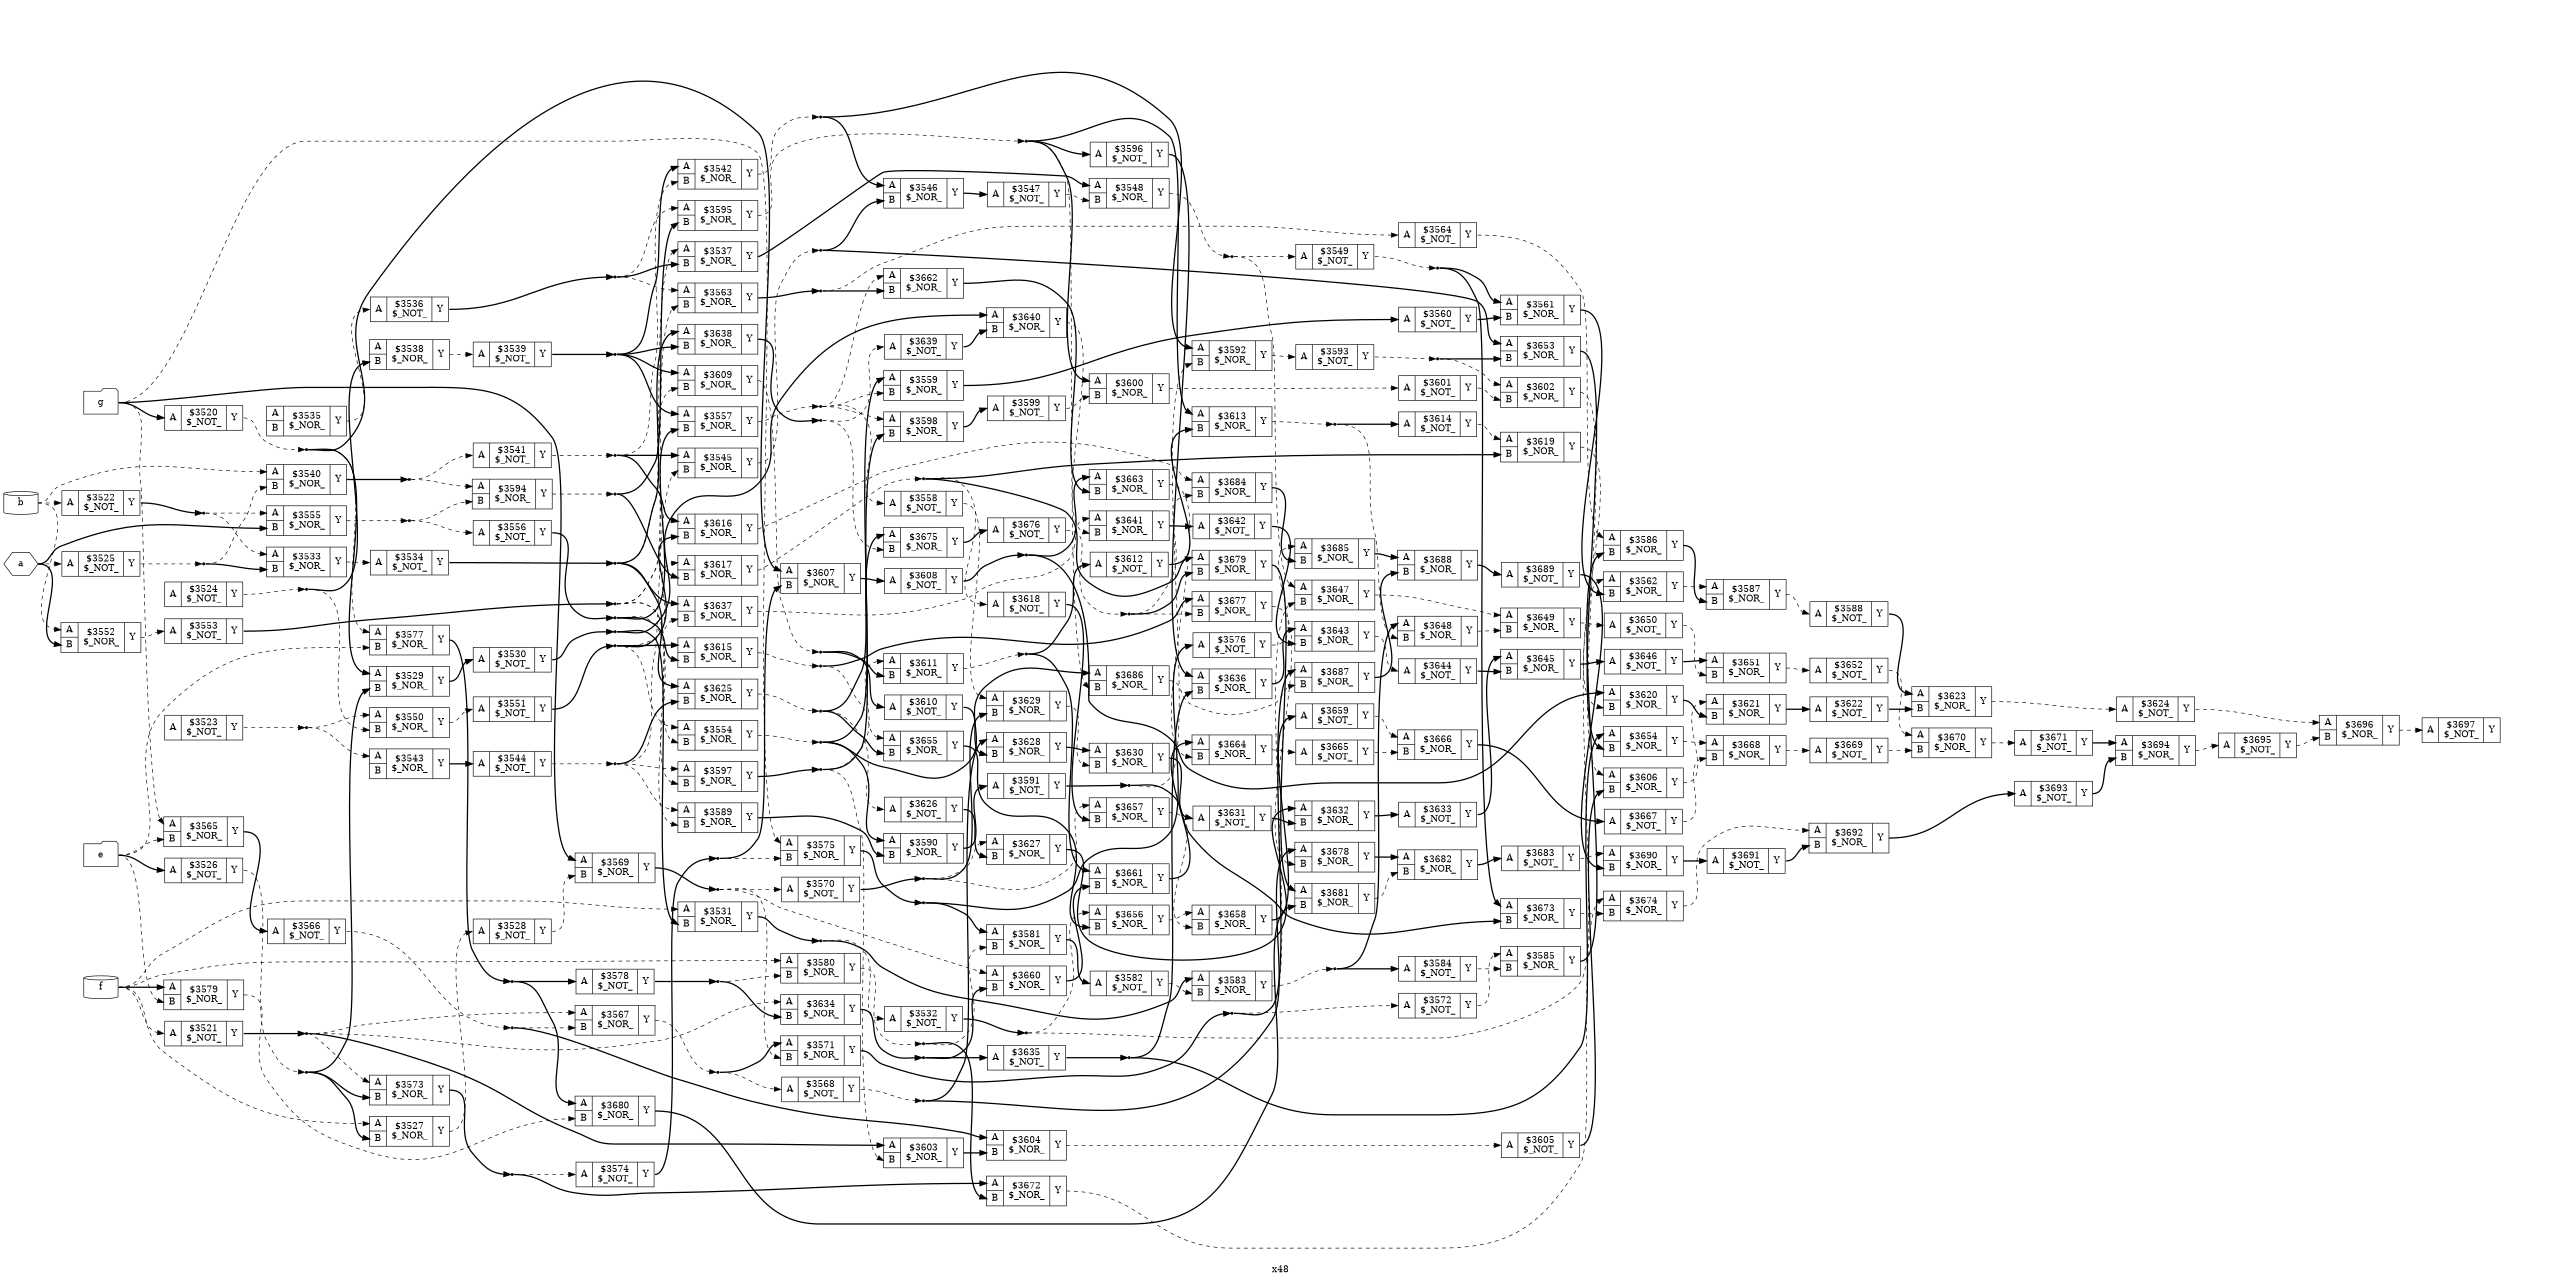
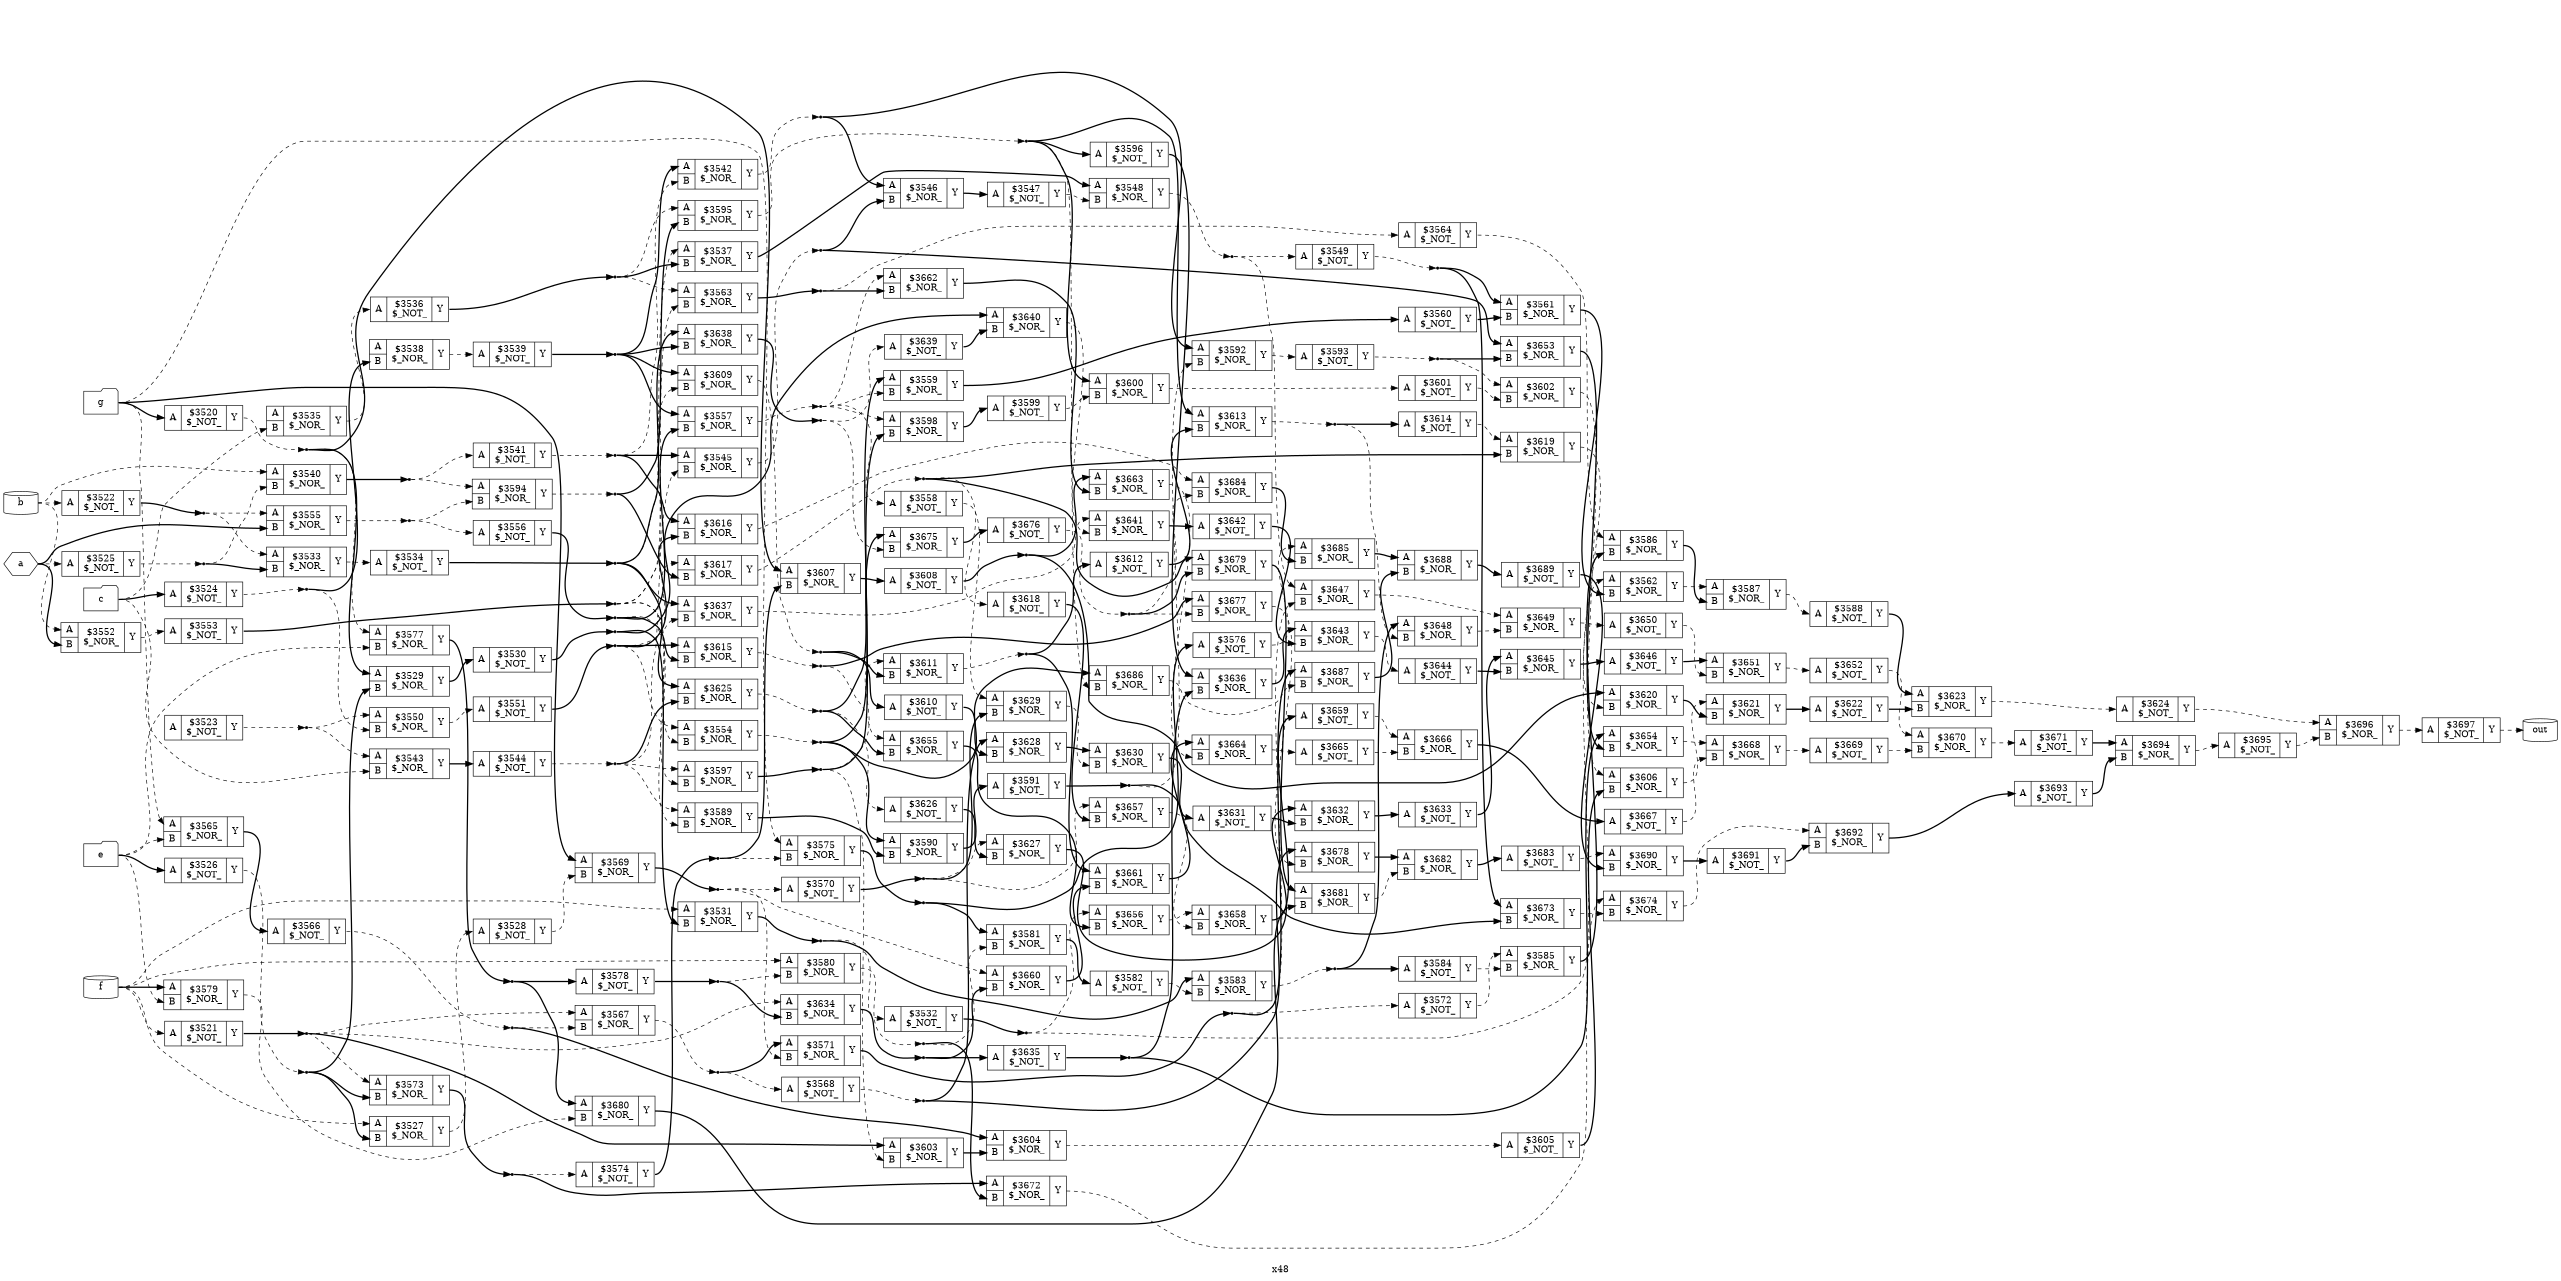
node "c": added
node "out": added
